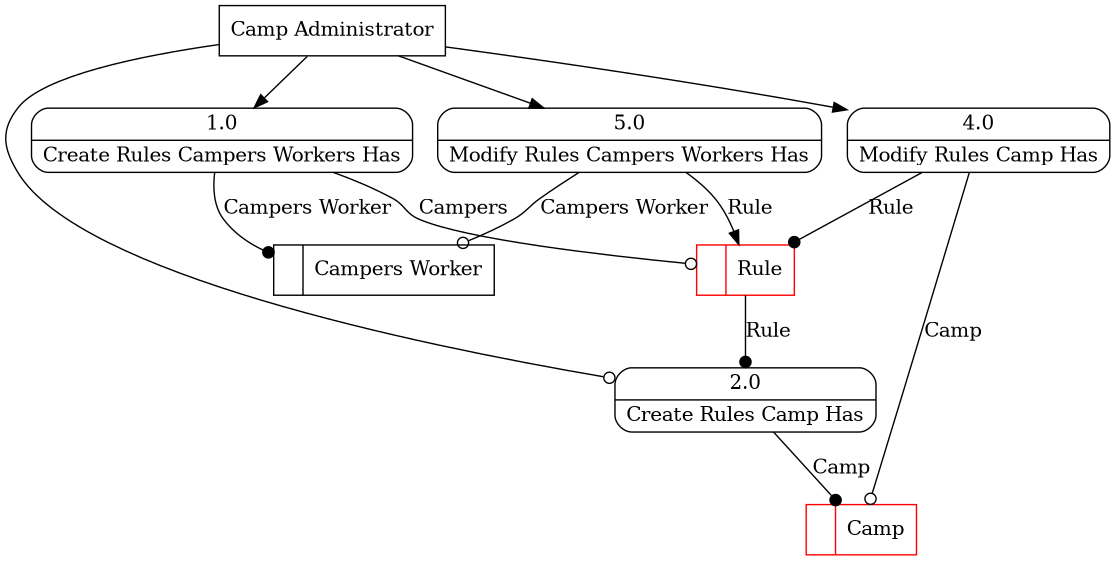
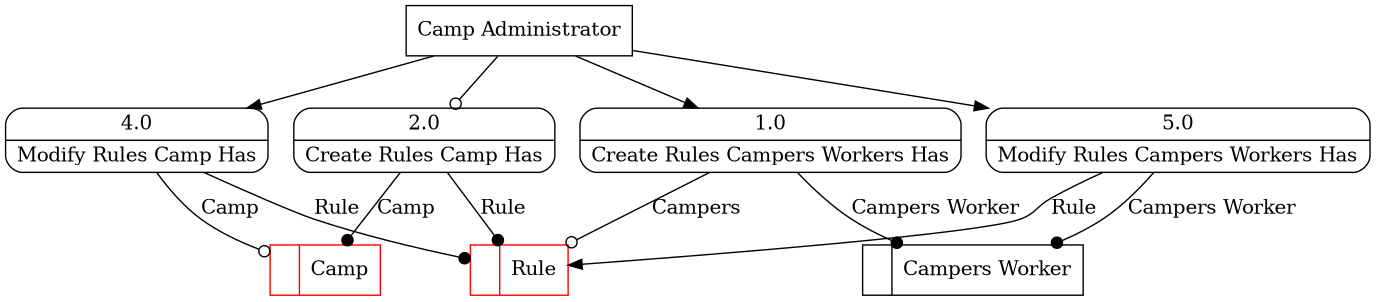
edge "5.0" -> "Campers Worker": arrowhead odot -> dot
edge "Rule" -> "2.0": reversed
